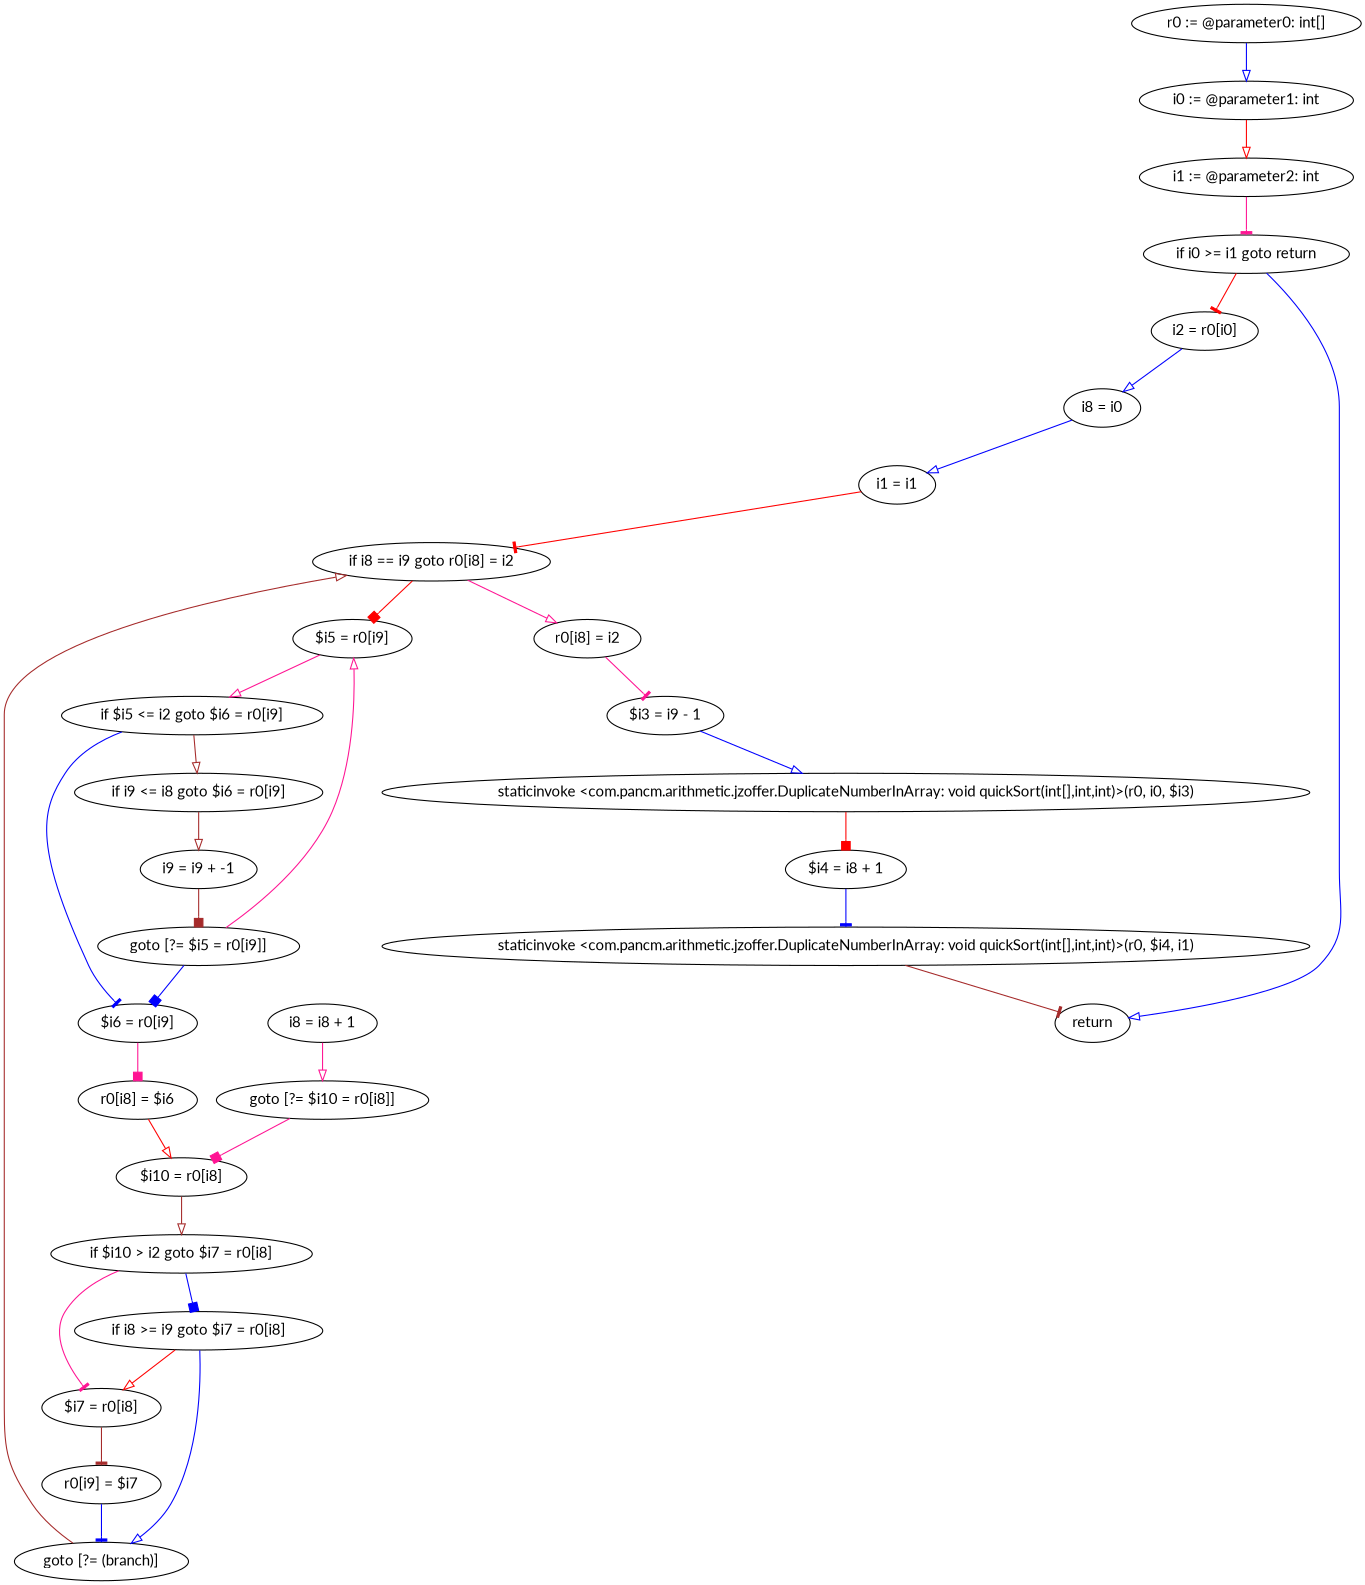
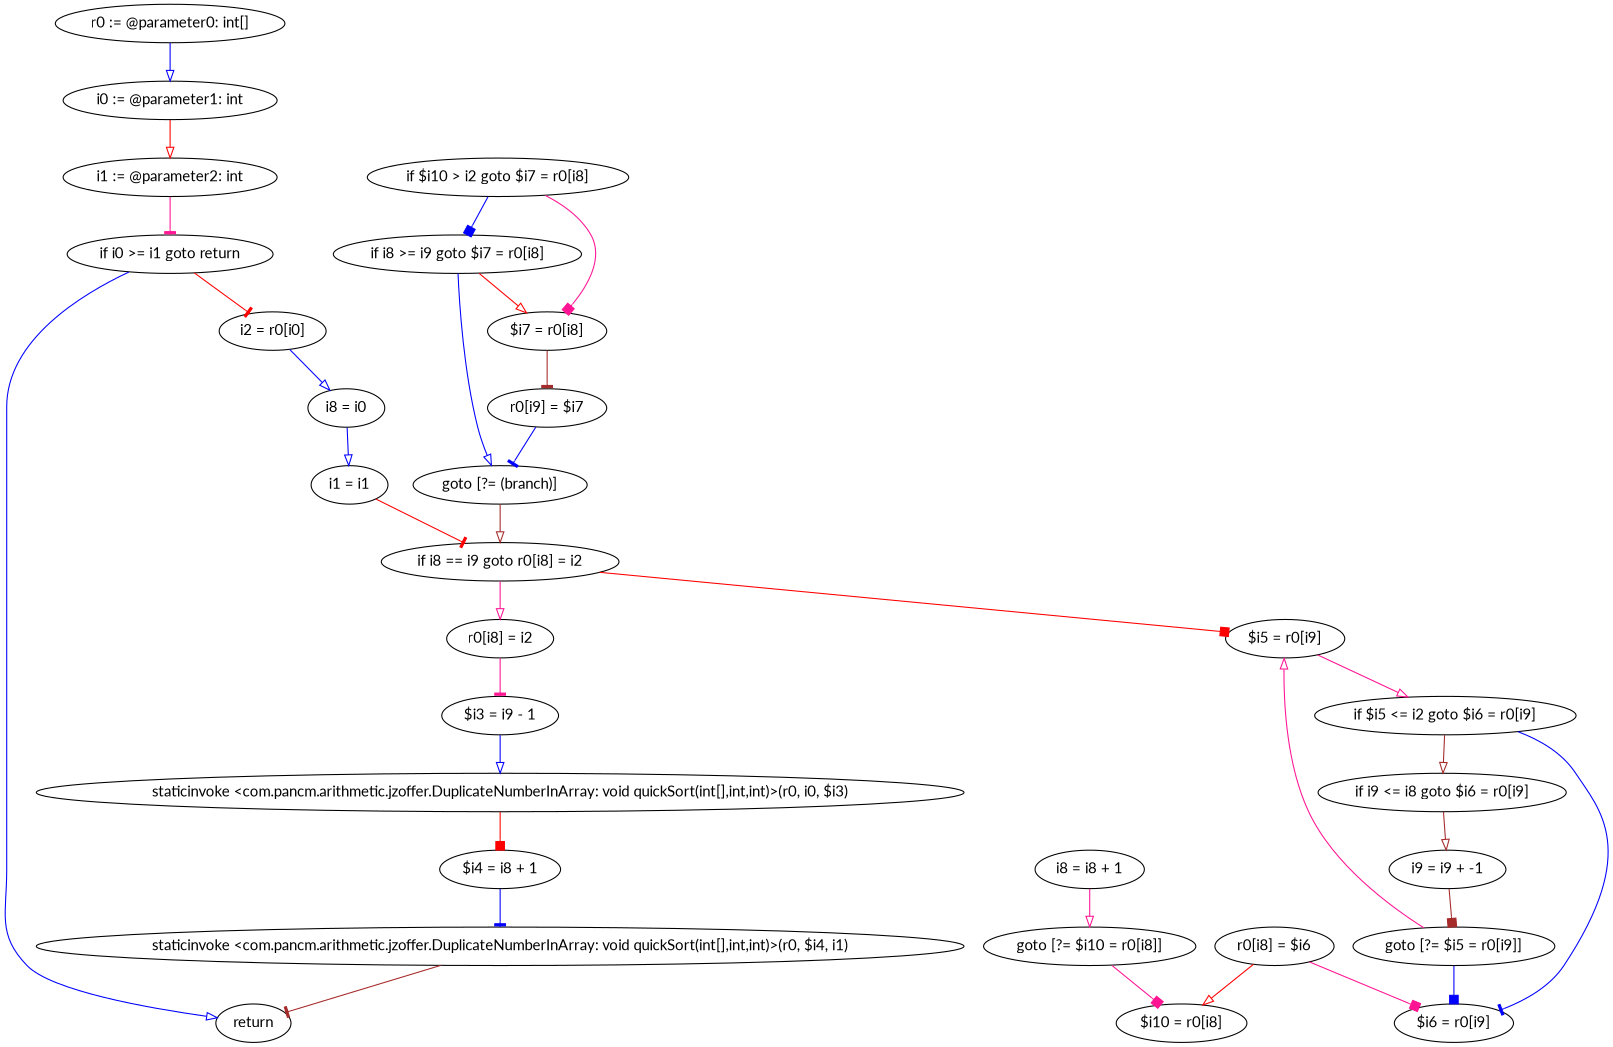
edge "$i6 = r0[i9]" -> "r0[i8] = $i6": reversed
edge "$i10 = r0[i8]" -> "if $i10 > i2 goto $i7 = r0[i8]": removed
edge "if $i10 > i2 goto $i7 = r0[i8]" -> "$i7 = r0[i8]": arrowhead tee -> box
